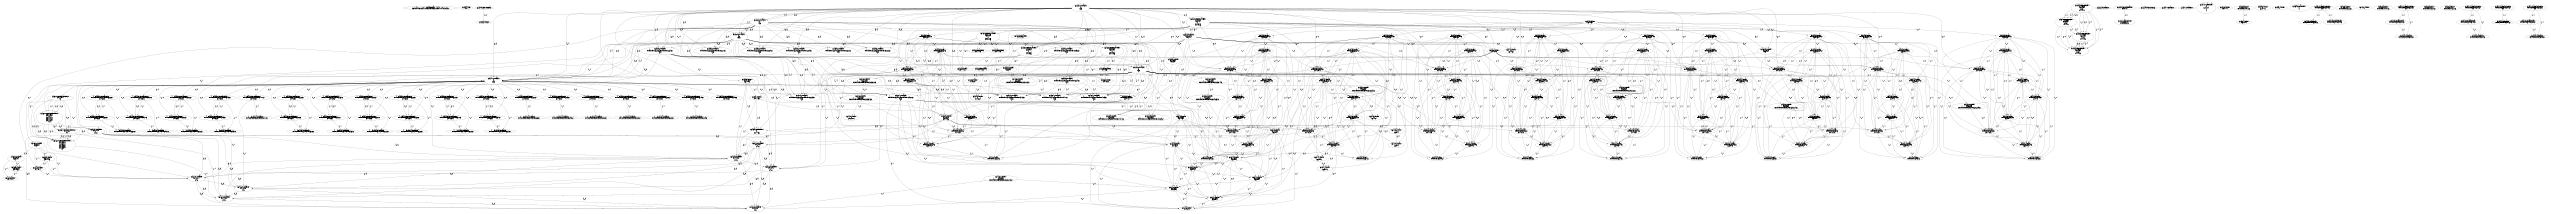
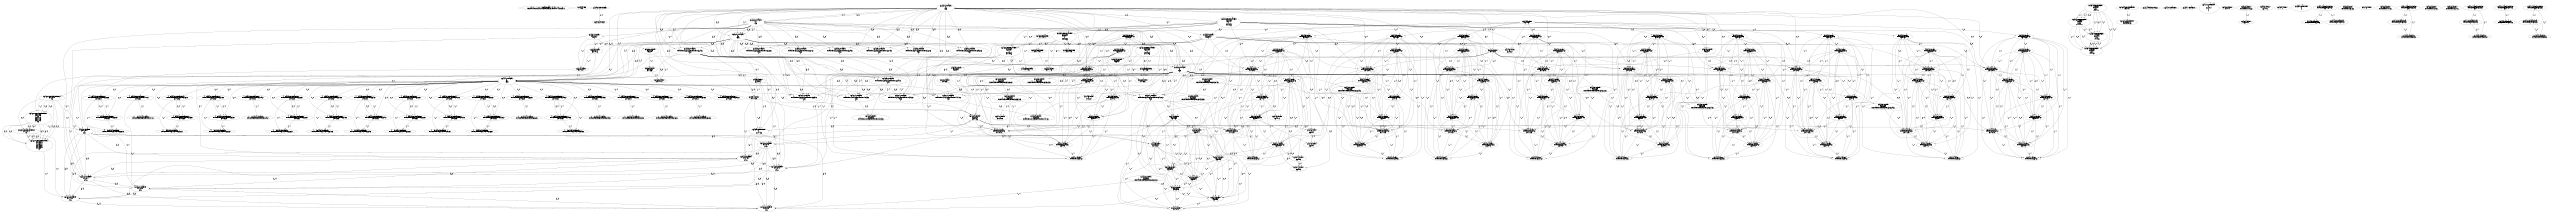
node "268465254.GetLastError": removed
edge "268466183.VirtualAlloc 0 1024 12288 4" -> "268466397.lstrcatW 3221766144 3221771788": added, label "(0-->1)"
edge "268464447.lstrcatW retval_lstrlenW_32839_32 268500948" -> "268464700.lstrcatW retval_lstrlenW_32839_32 268500944": now "268464447.lstrcatW retval_lstrlenW_32839_32 268500948" -> "268464692.lstrcatW retval_lstrlenW_32908_32 268497764"
edge "268464692.lstrcatW retval_lstrlenW_32844_32 268497764" -> "268464767.lstrlenW retval_lstrlenW_32844_32": added, label "(1-->1)"
